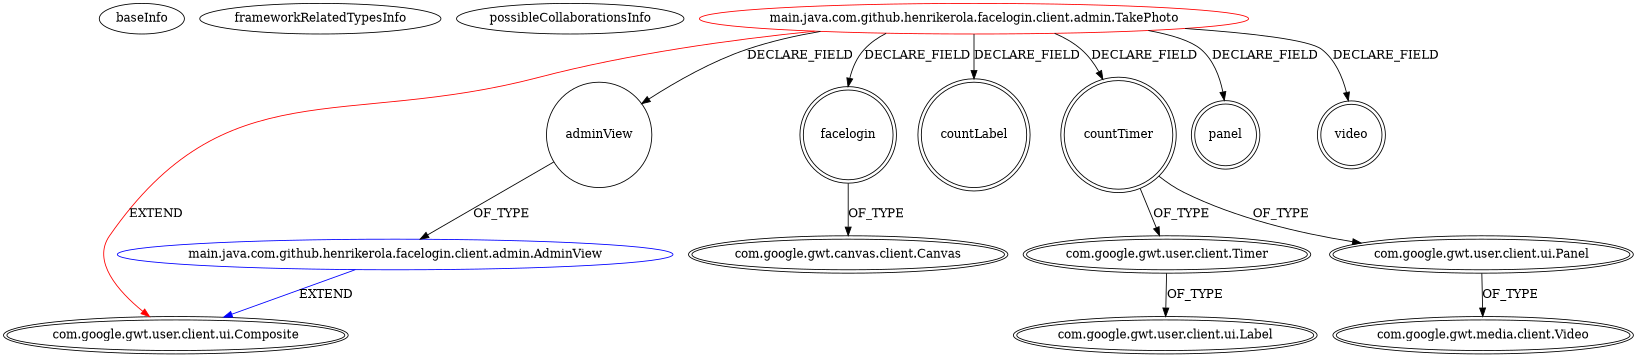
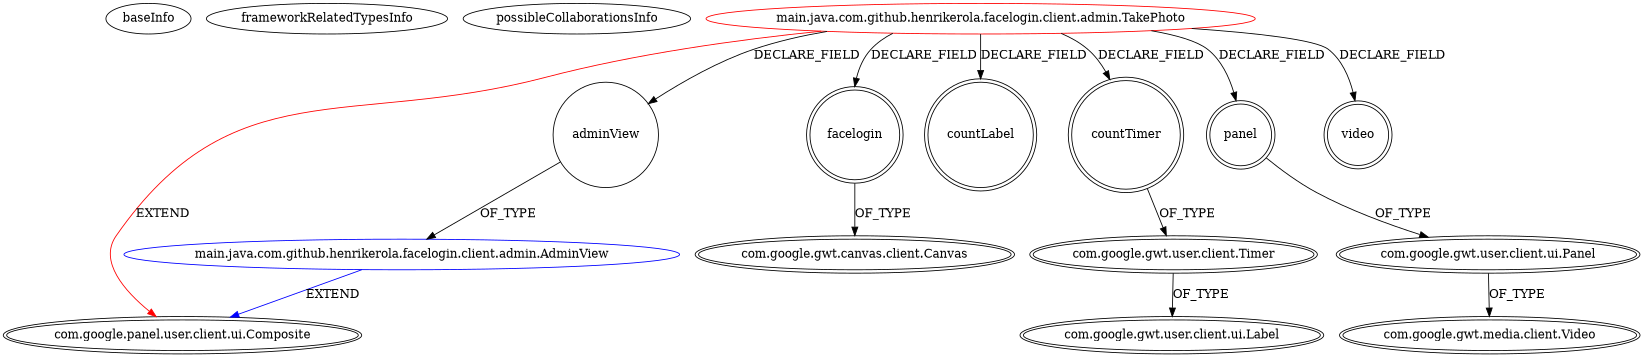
edge "countTimer" -> "com.google.gwt.user.client.ui.Panel": now "panel" -> "com.google.gwt.user.client.ui.Panel"
node "com.google.gwt.user.client.ui.Composite": label "com.google.gwt.user.client.ui.Composite" -> "com.google.panel.user.client.ui.Composite"
